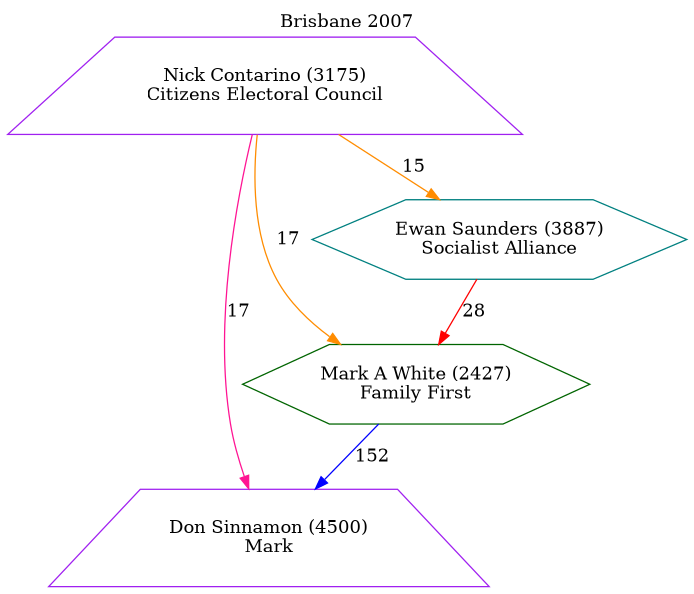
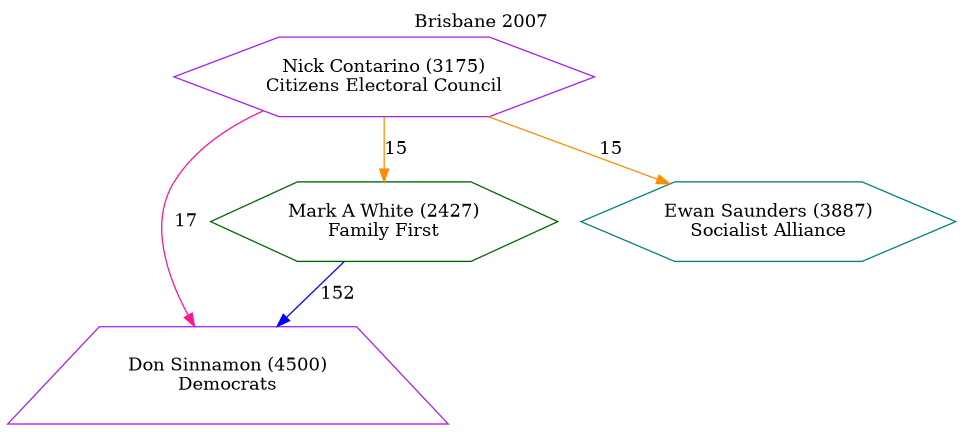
node "Nick Contarino (3175) Citizens Electoral Council": shape trapezium -> hexagon
edge "Nick Contarino (3175) Citizens Electoral Council" -> "Mark A White (2427) Family First": label "17" -> "15"
edge "Ewan Saunders (3887) Socialist Alliance" -> "Mark A White (2427) Family First": removed, label "28"
node "Don Sinnamon (4500) Mark": label "Don Sinnamon (4500) Mark" -> "Don Sinnamon (4500) Democrats"
